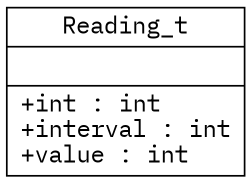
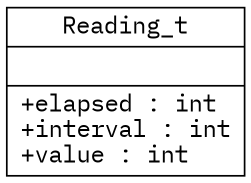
node "Reading_t": text "+int : int" -> "+elapsed : int"
